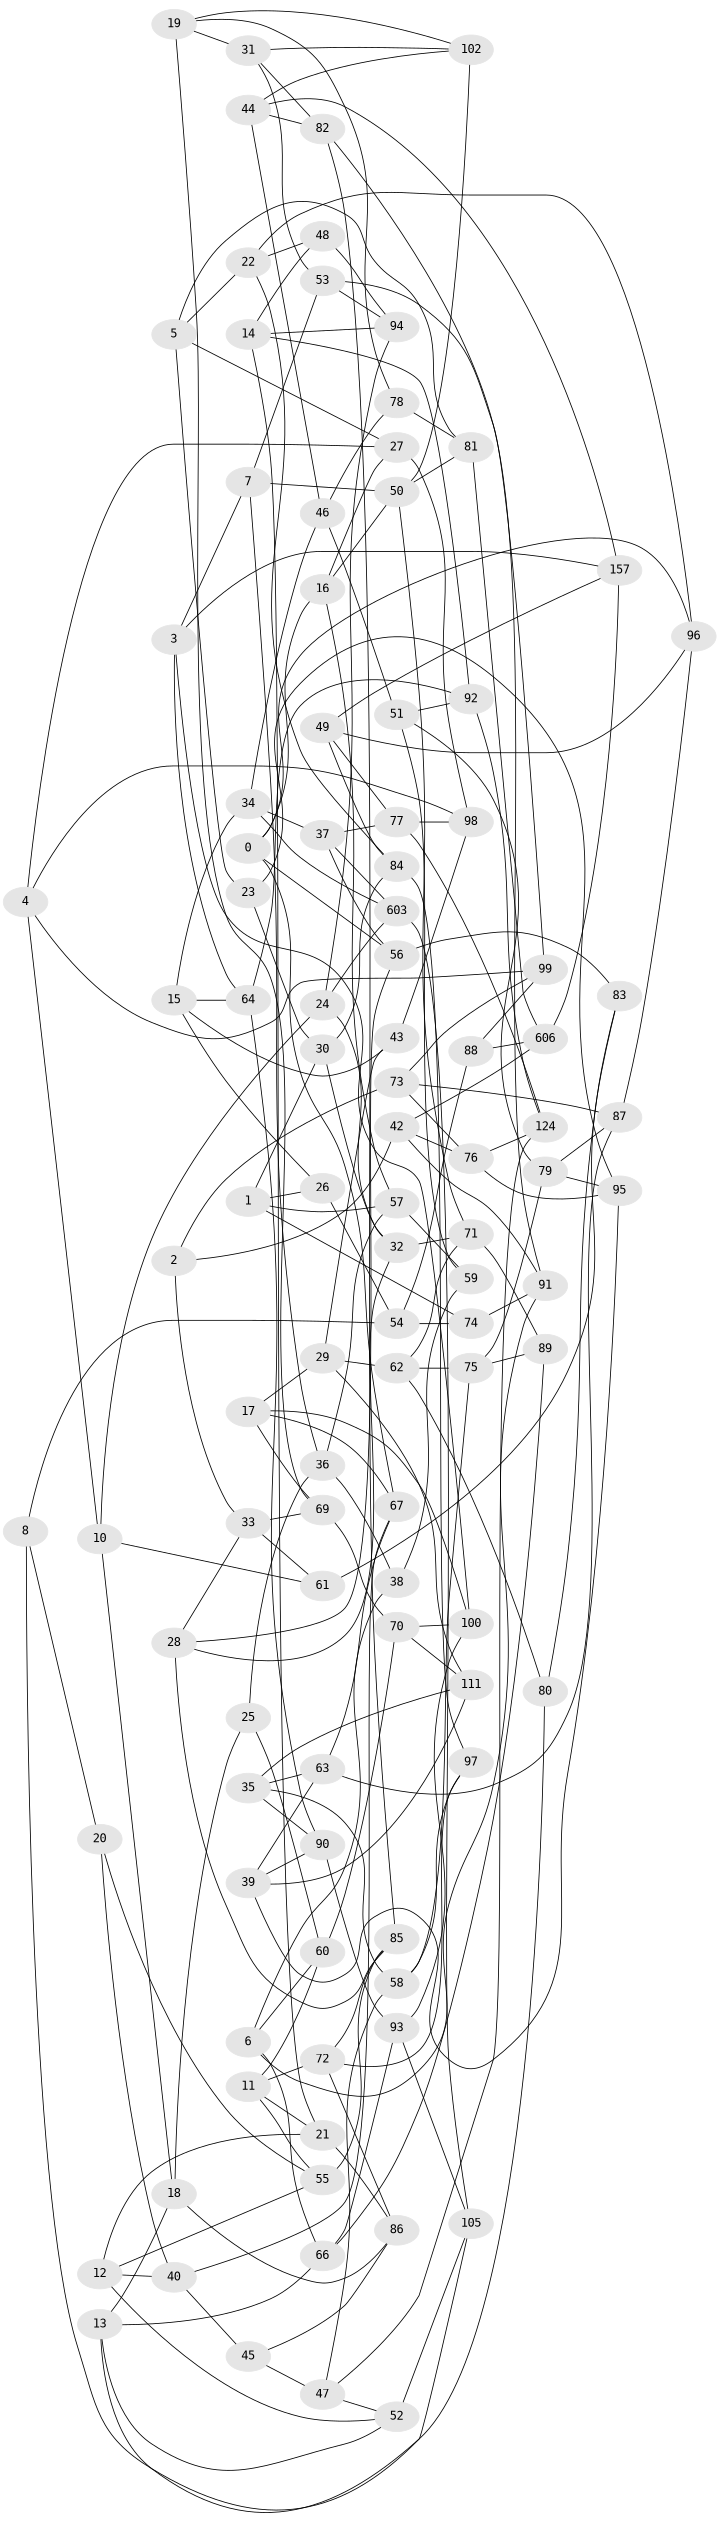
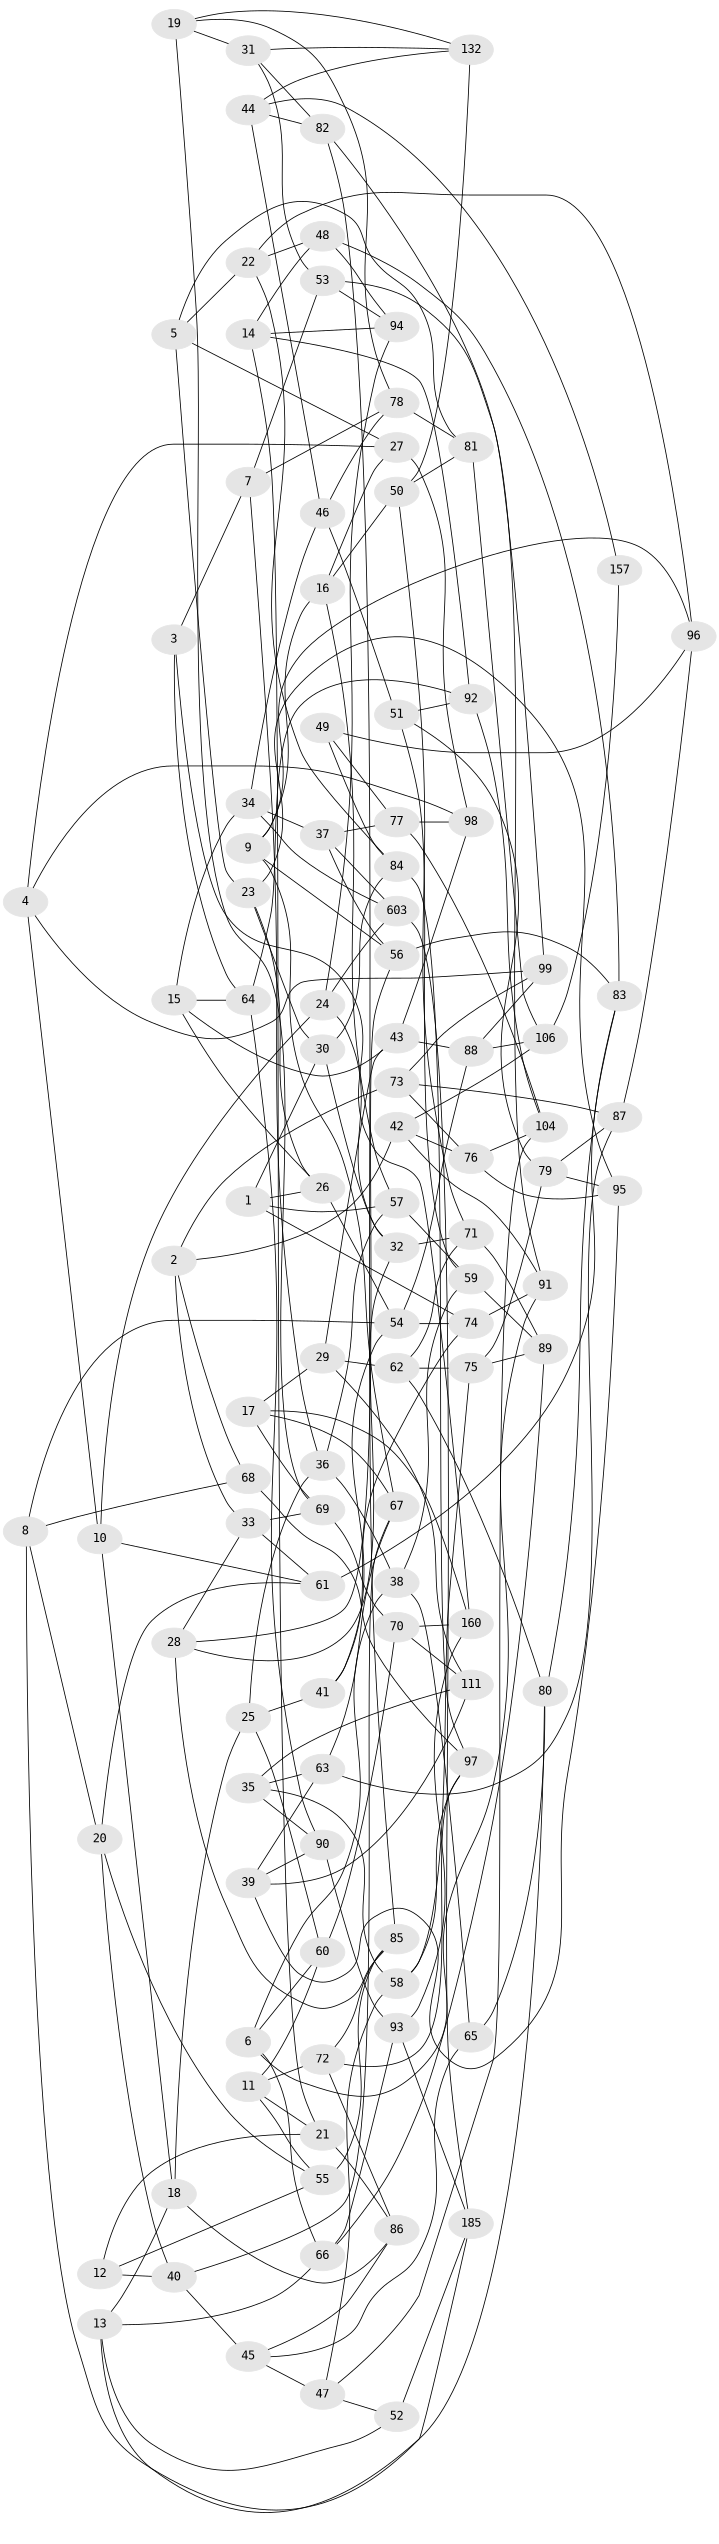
node "102": label "102" -> "132"
edge "7" -- "50": now "7" -- "78"
edge "157" -- "3": removed
edge "48" -- "83": added
edge "157" -- "49": removed
node "0": label "0" -> "9"
node "606": label "606" -> "106"
edge "23" -- "26": added
edge "43" -- "88": added
node "124": label "124" -> "104"
edge "59" -- "89": added
node "68": added
node "100": label "100" -> "160"
edge "61" -- "20": added
node "41": added
node "65": added
node "105": label "105" -> "185"
edge "12" -- "52": removed
